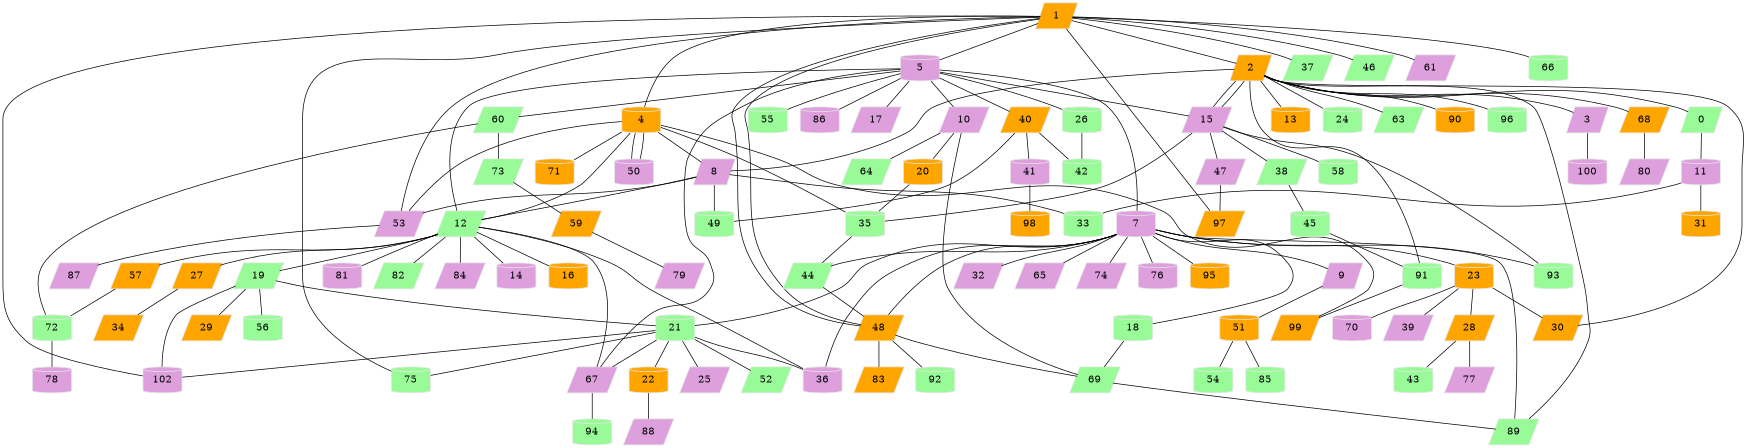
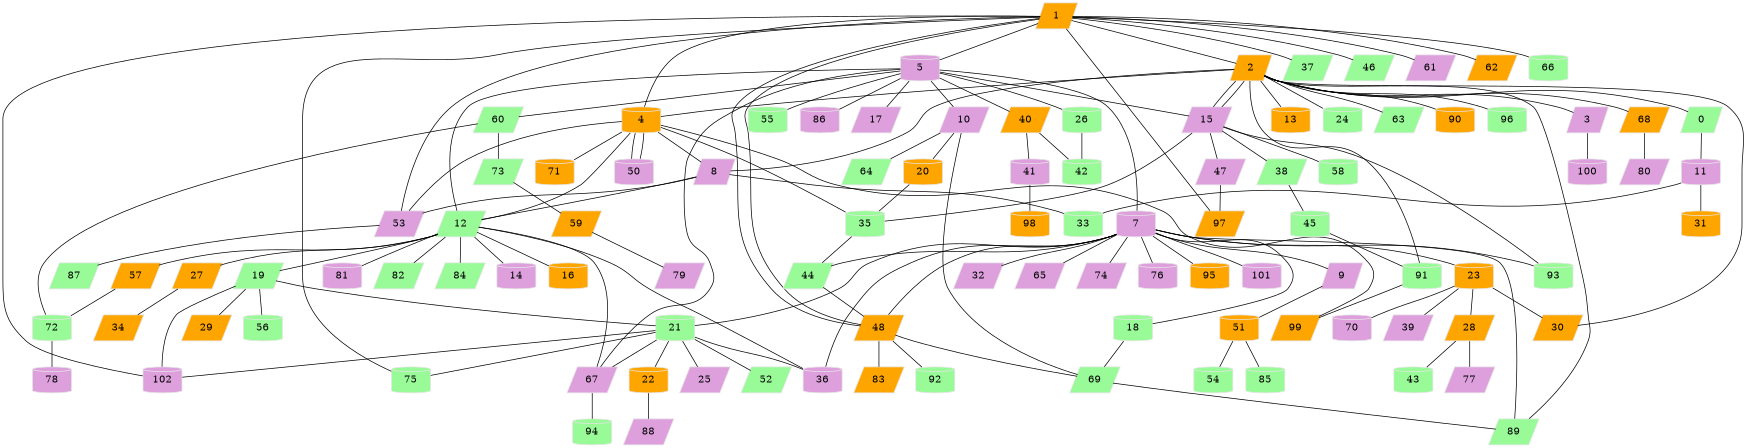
node "62": added
edge "2" -- "4": added
node "49": removed
node "87": fillcolor plum -> palegreen
node "84": fillcolor plum -> palegreen
node "101": added
